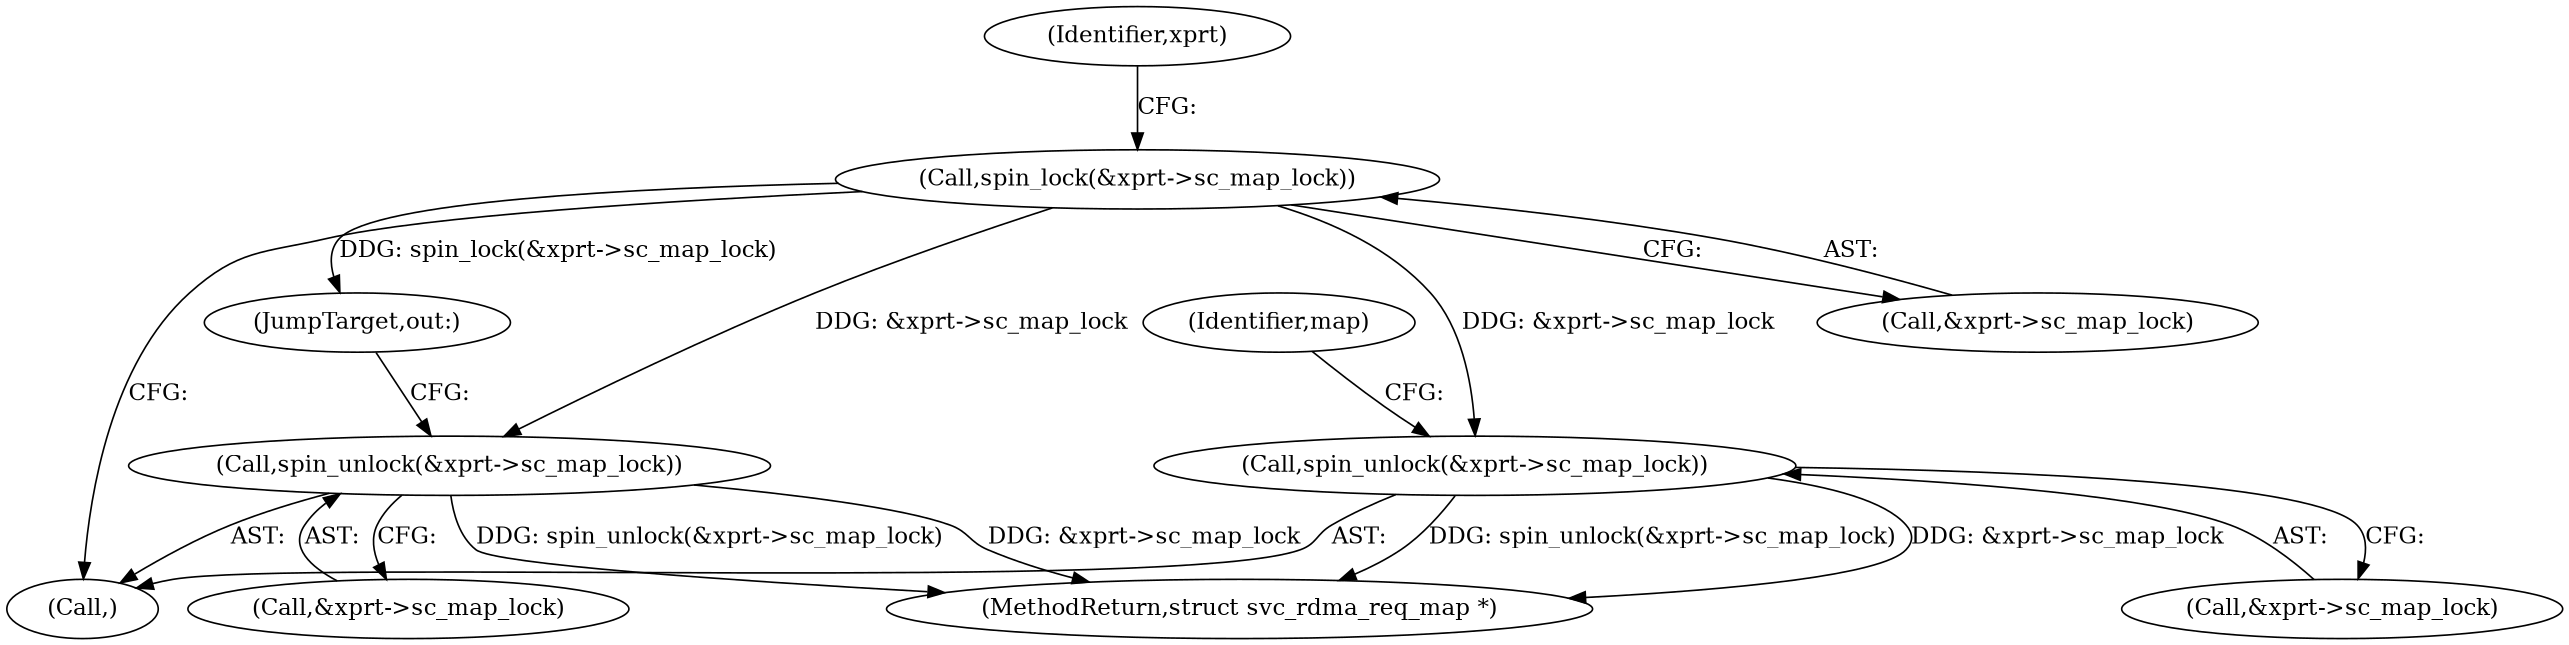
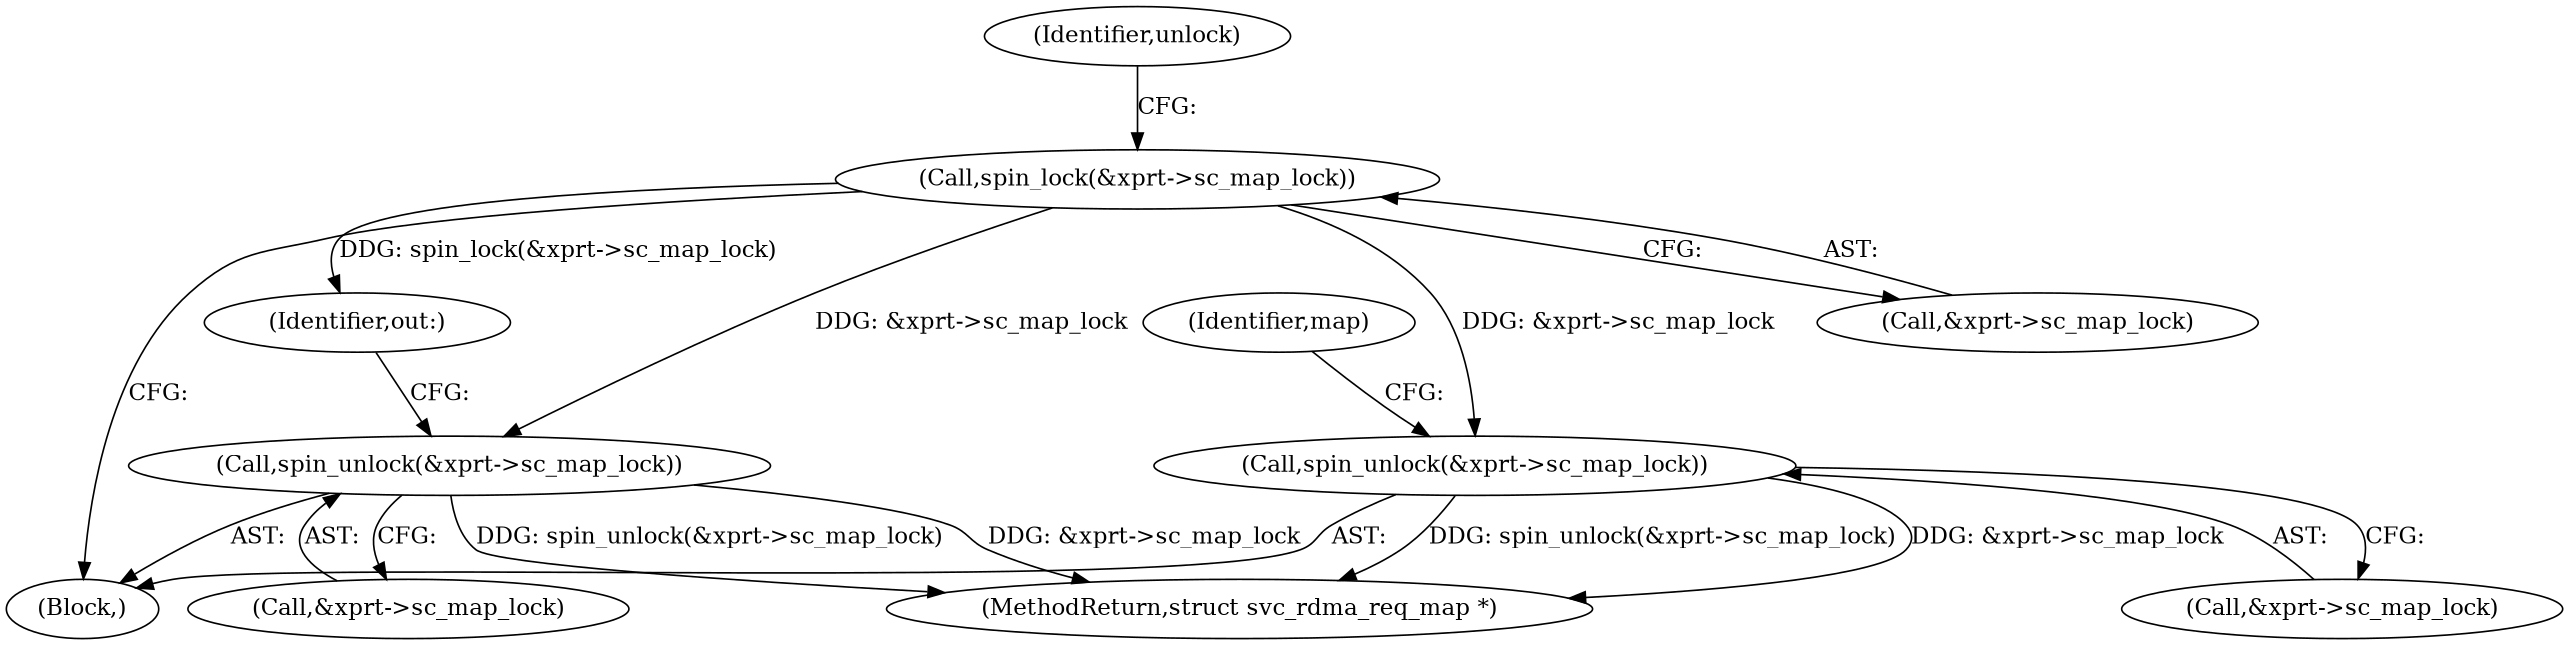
node "(Identifier,xprt)": label "(Identifier,xprt)" -> "(Identifier,unlock)"
node "(JumpTarget,out:)": label "(JumpTarget,out:)" -> "(Identifier,out:)"
node "(Call,)": label "(Call,)" -> "(Block,)"
